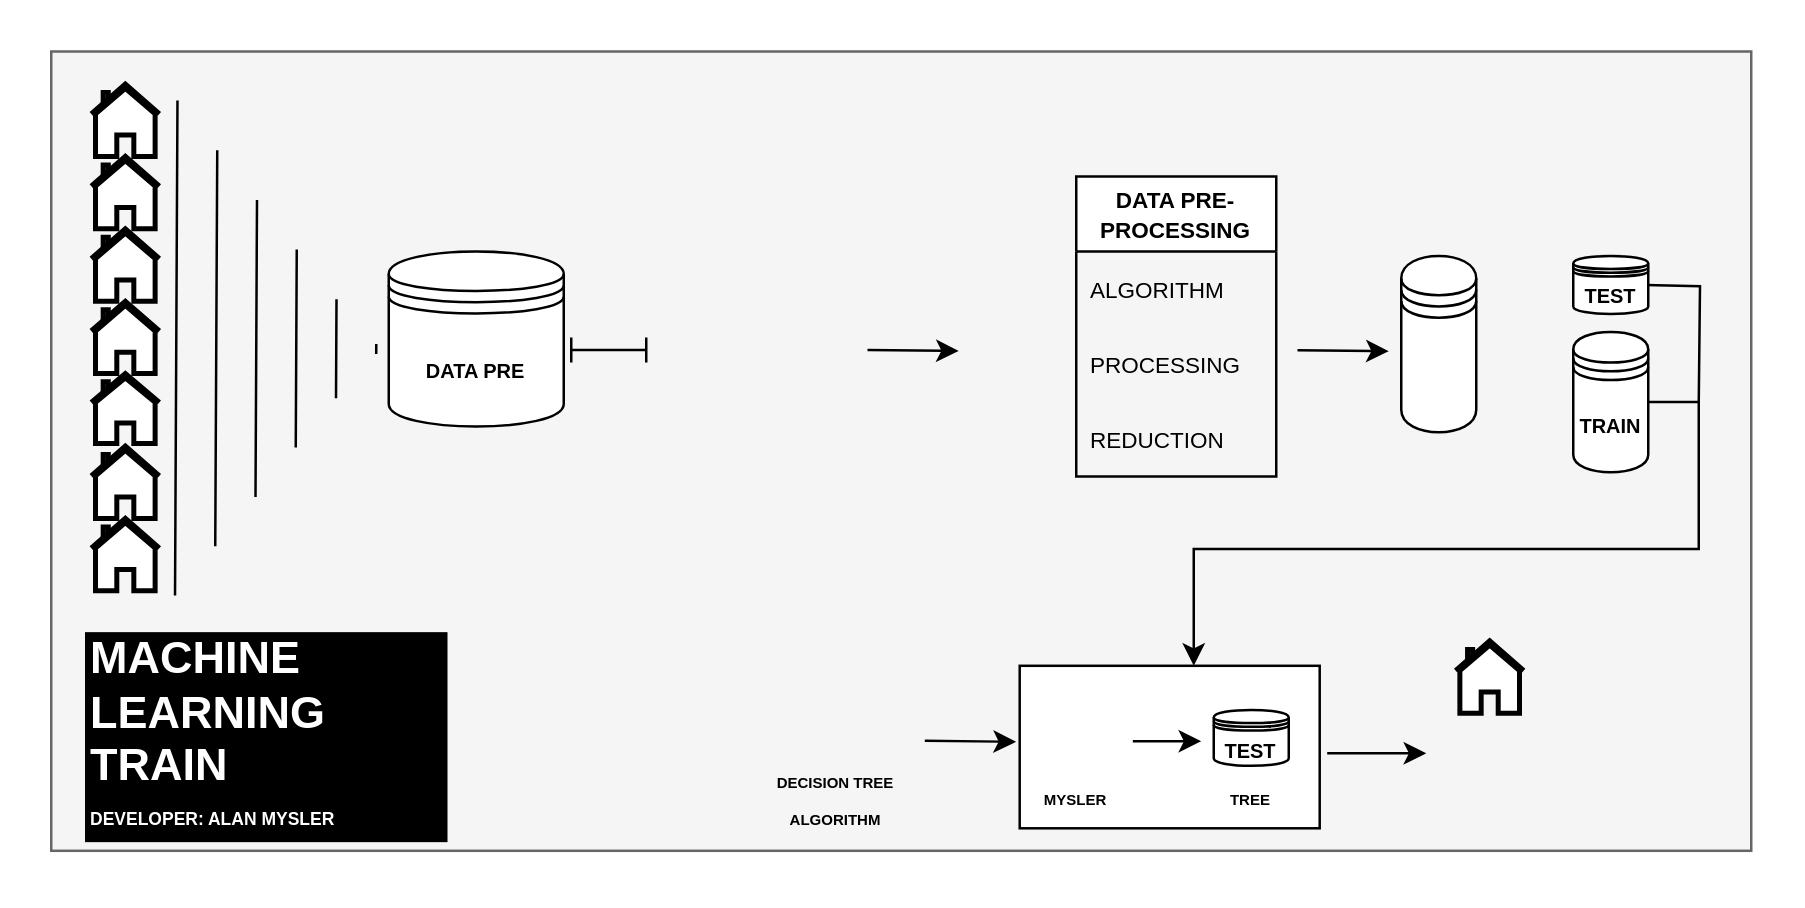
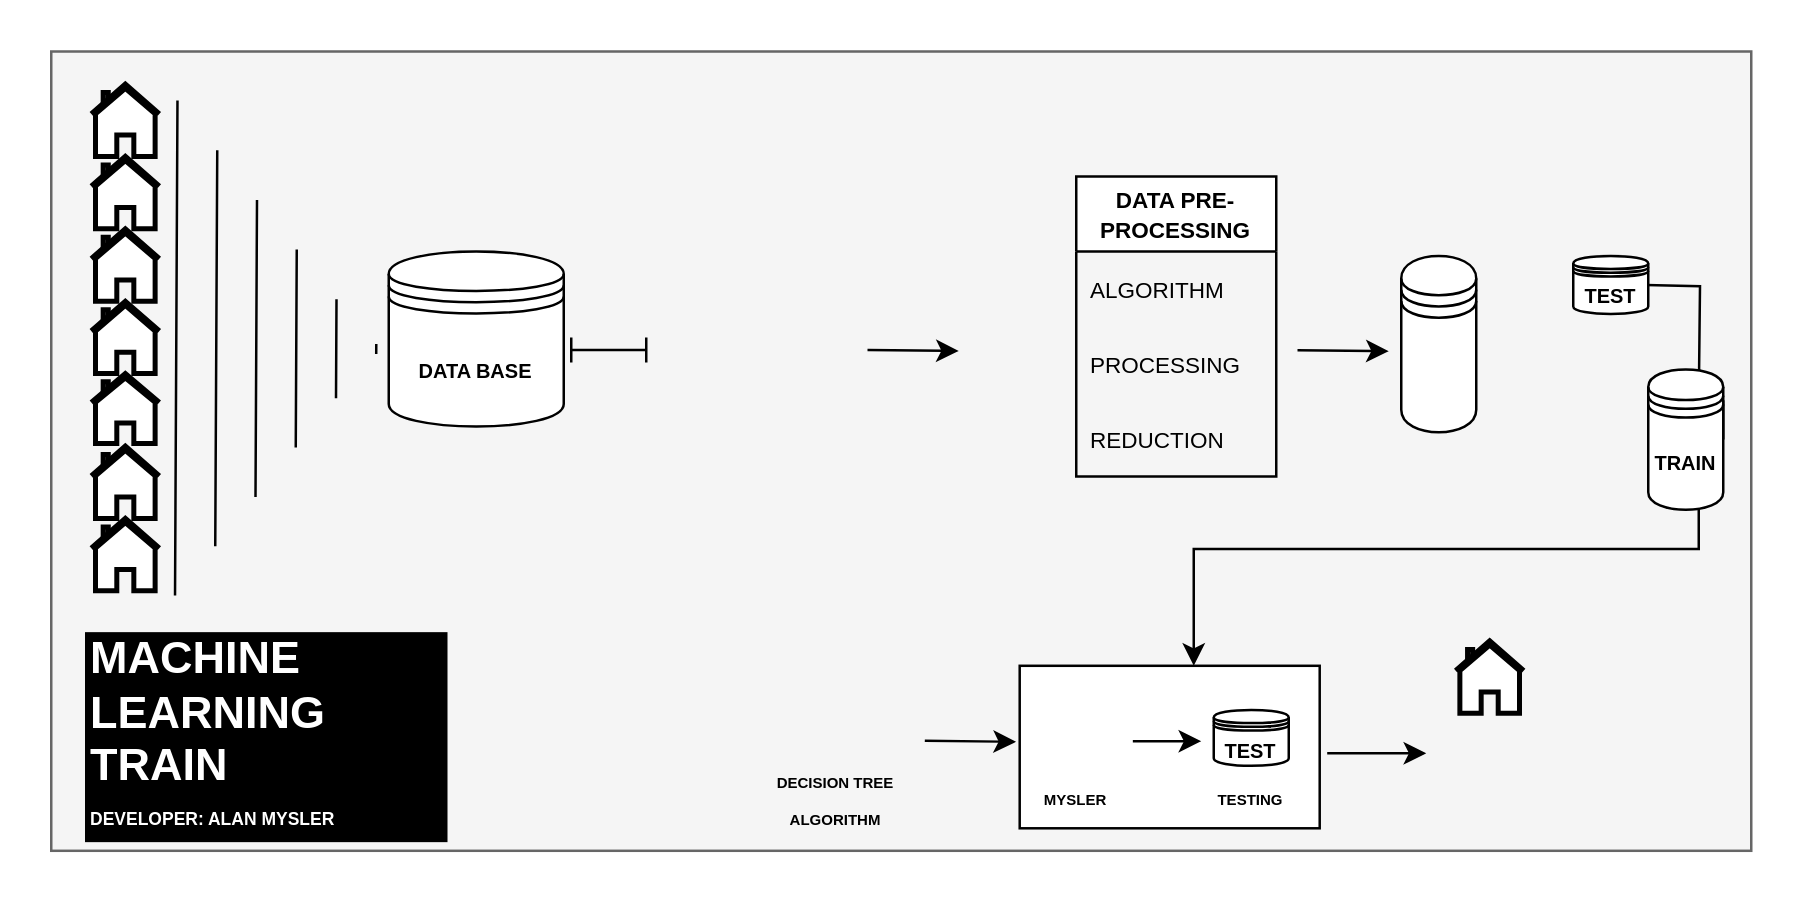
node "DATA PRE": label "DATA PRE" -> "DATA BASE"
node "TRAIN": moved (1611, 402) -> (1686, 439)
node "TREE": label "TREE" -> "TESTING"
